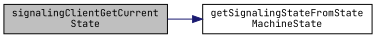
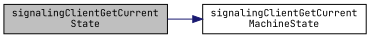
node "getSignalingStateFromState MachineState": label "getSignalingStateFromState MachineState" -> "signalingClientGetCurrent MachineState"
